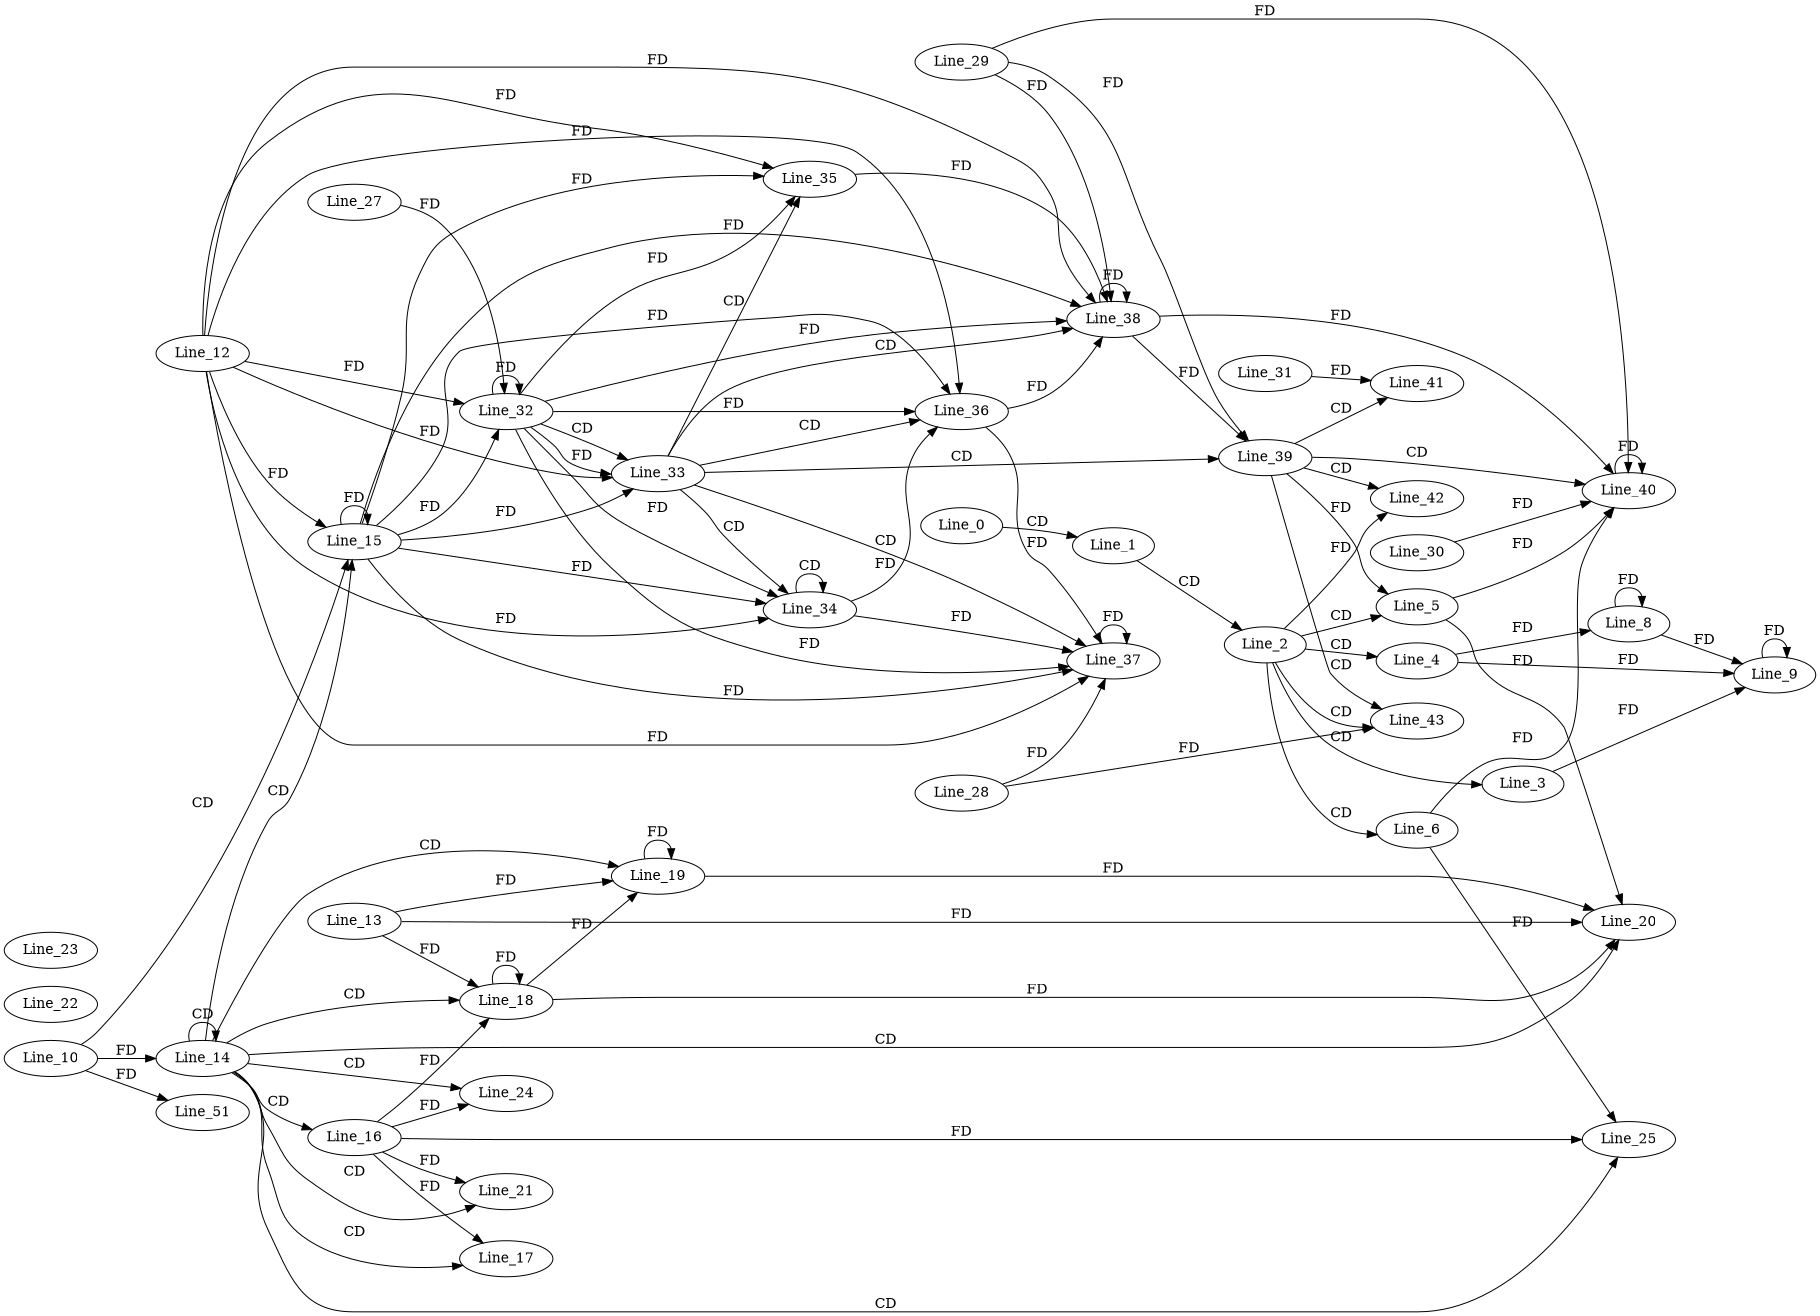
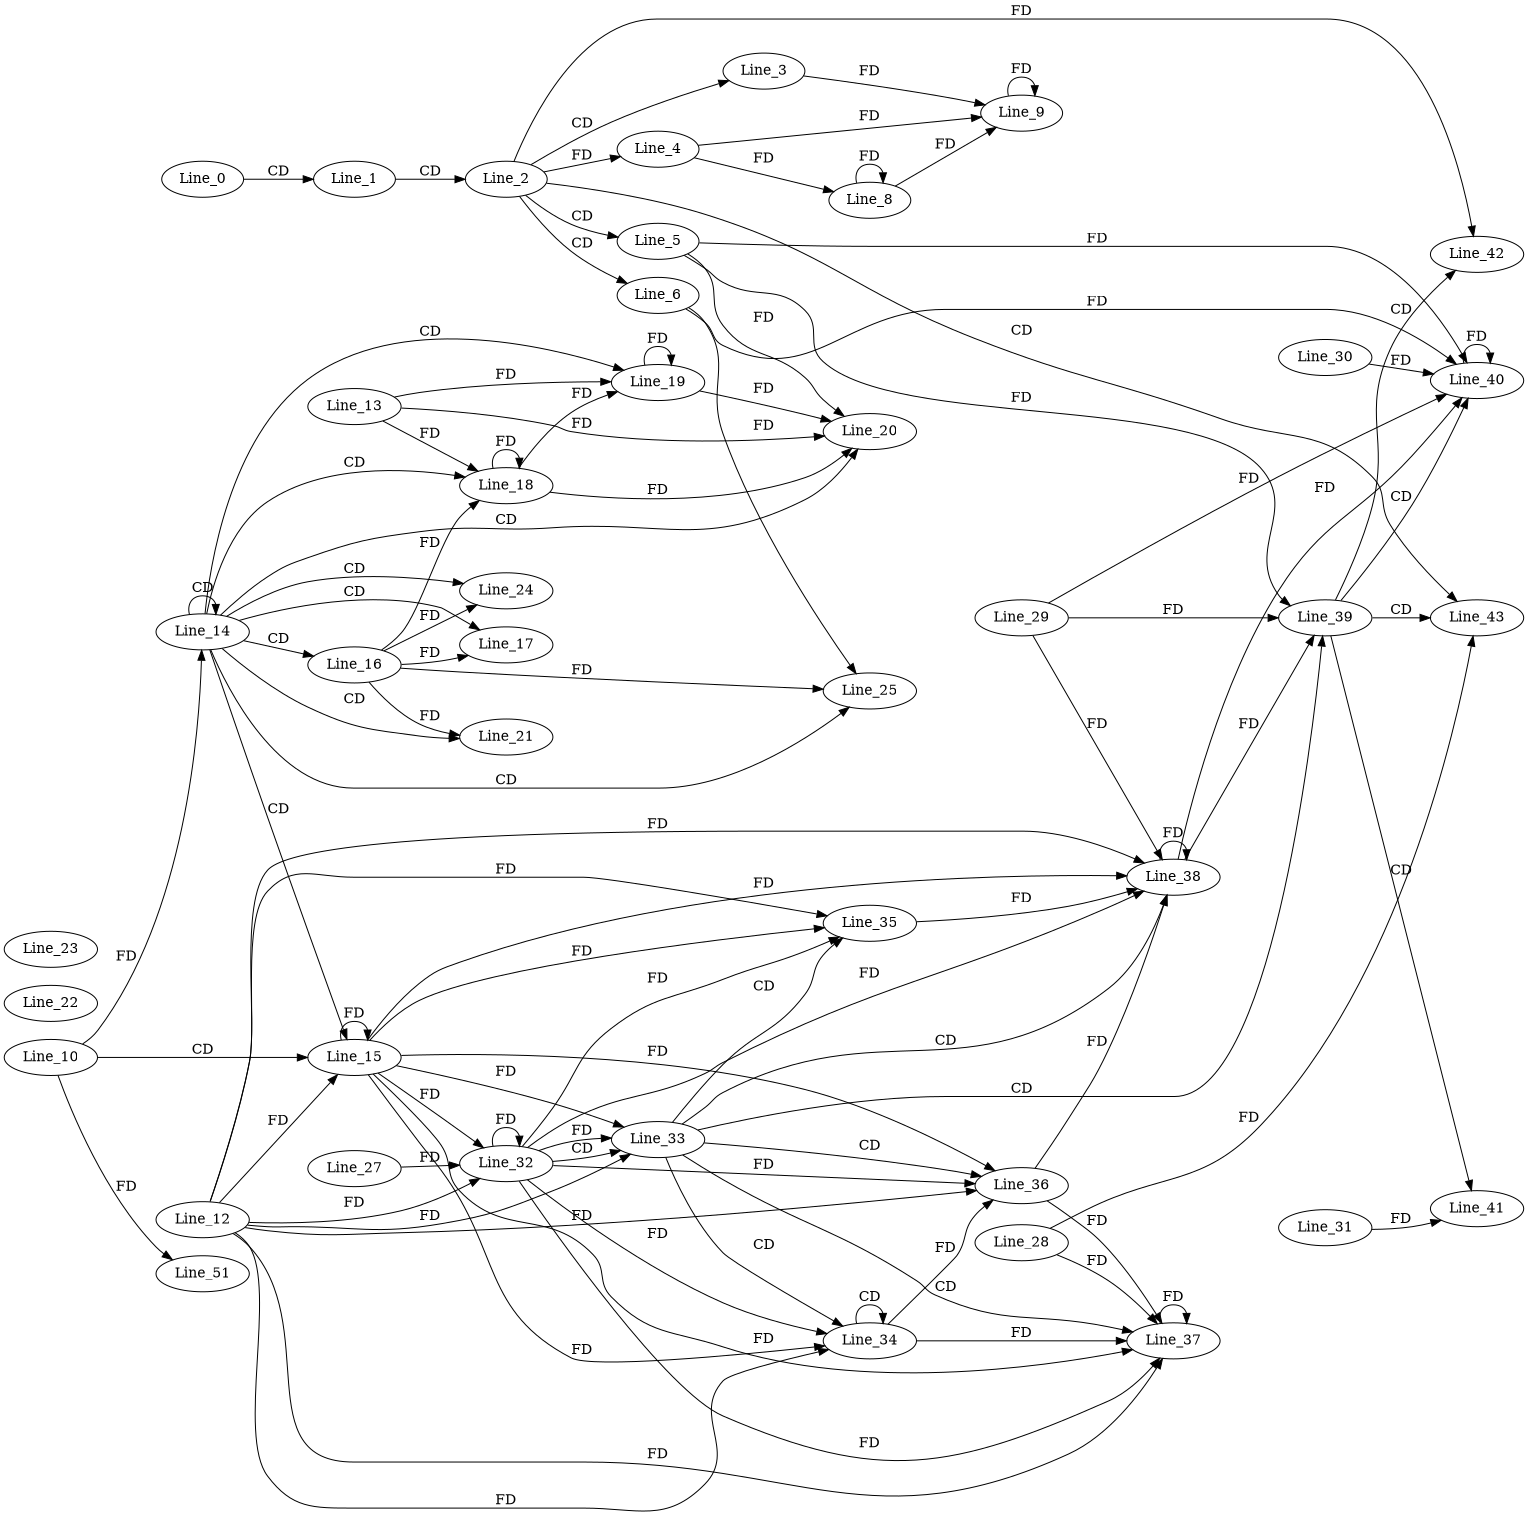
edge "Line_39" -> "Line_5": reversed
edge "Line_2" -> "Line_4": label "CD" -> "FD"
